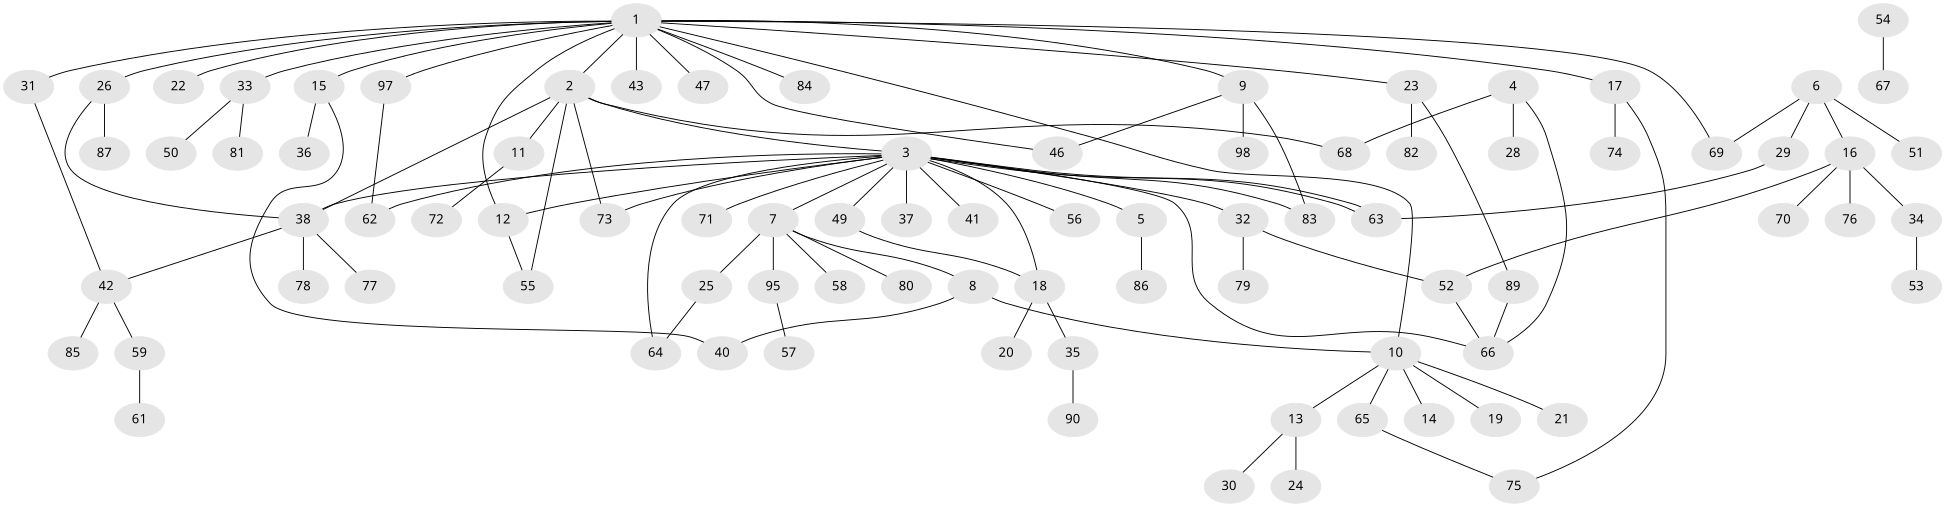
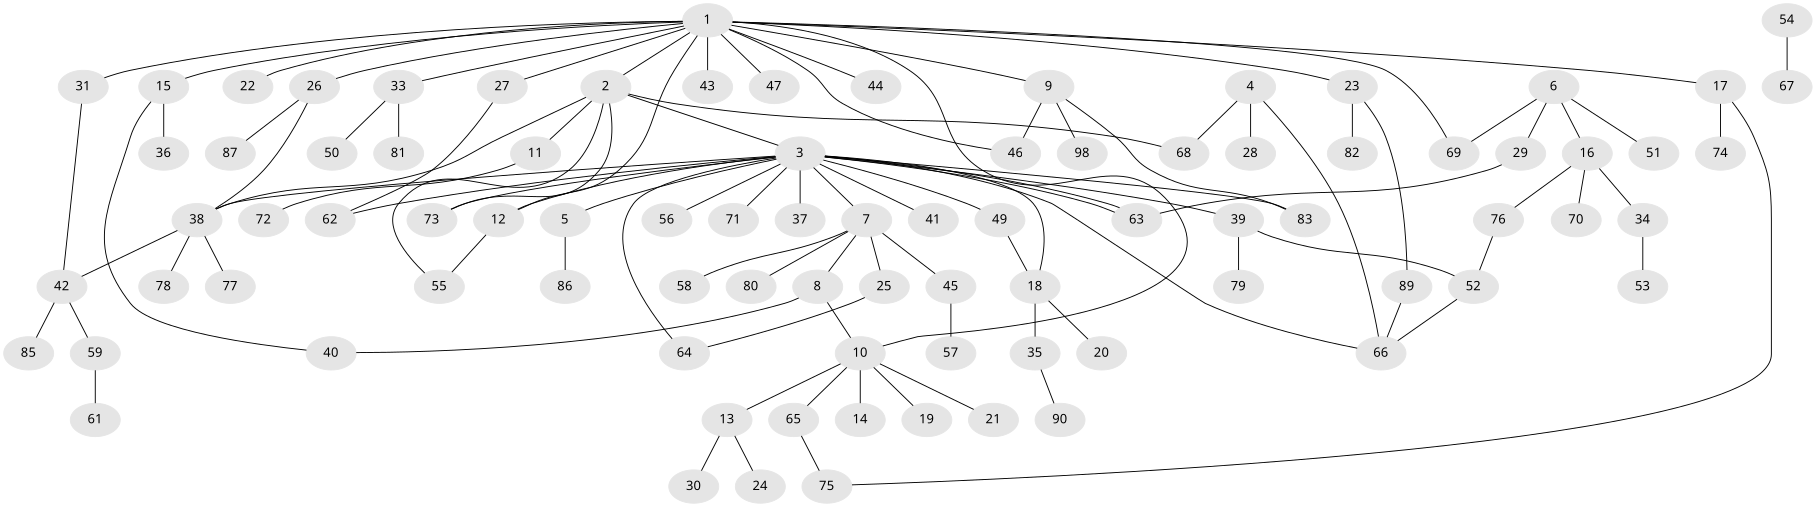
node "97": label "97" -> "27"
node "84": label "84" -> "44"
node "32": label "32" -> "39"
edge "16" -- "52": now "76" -- "52"
node "95": label "95" -> "45"
